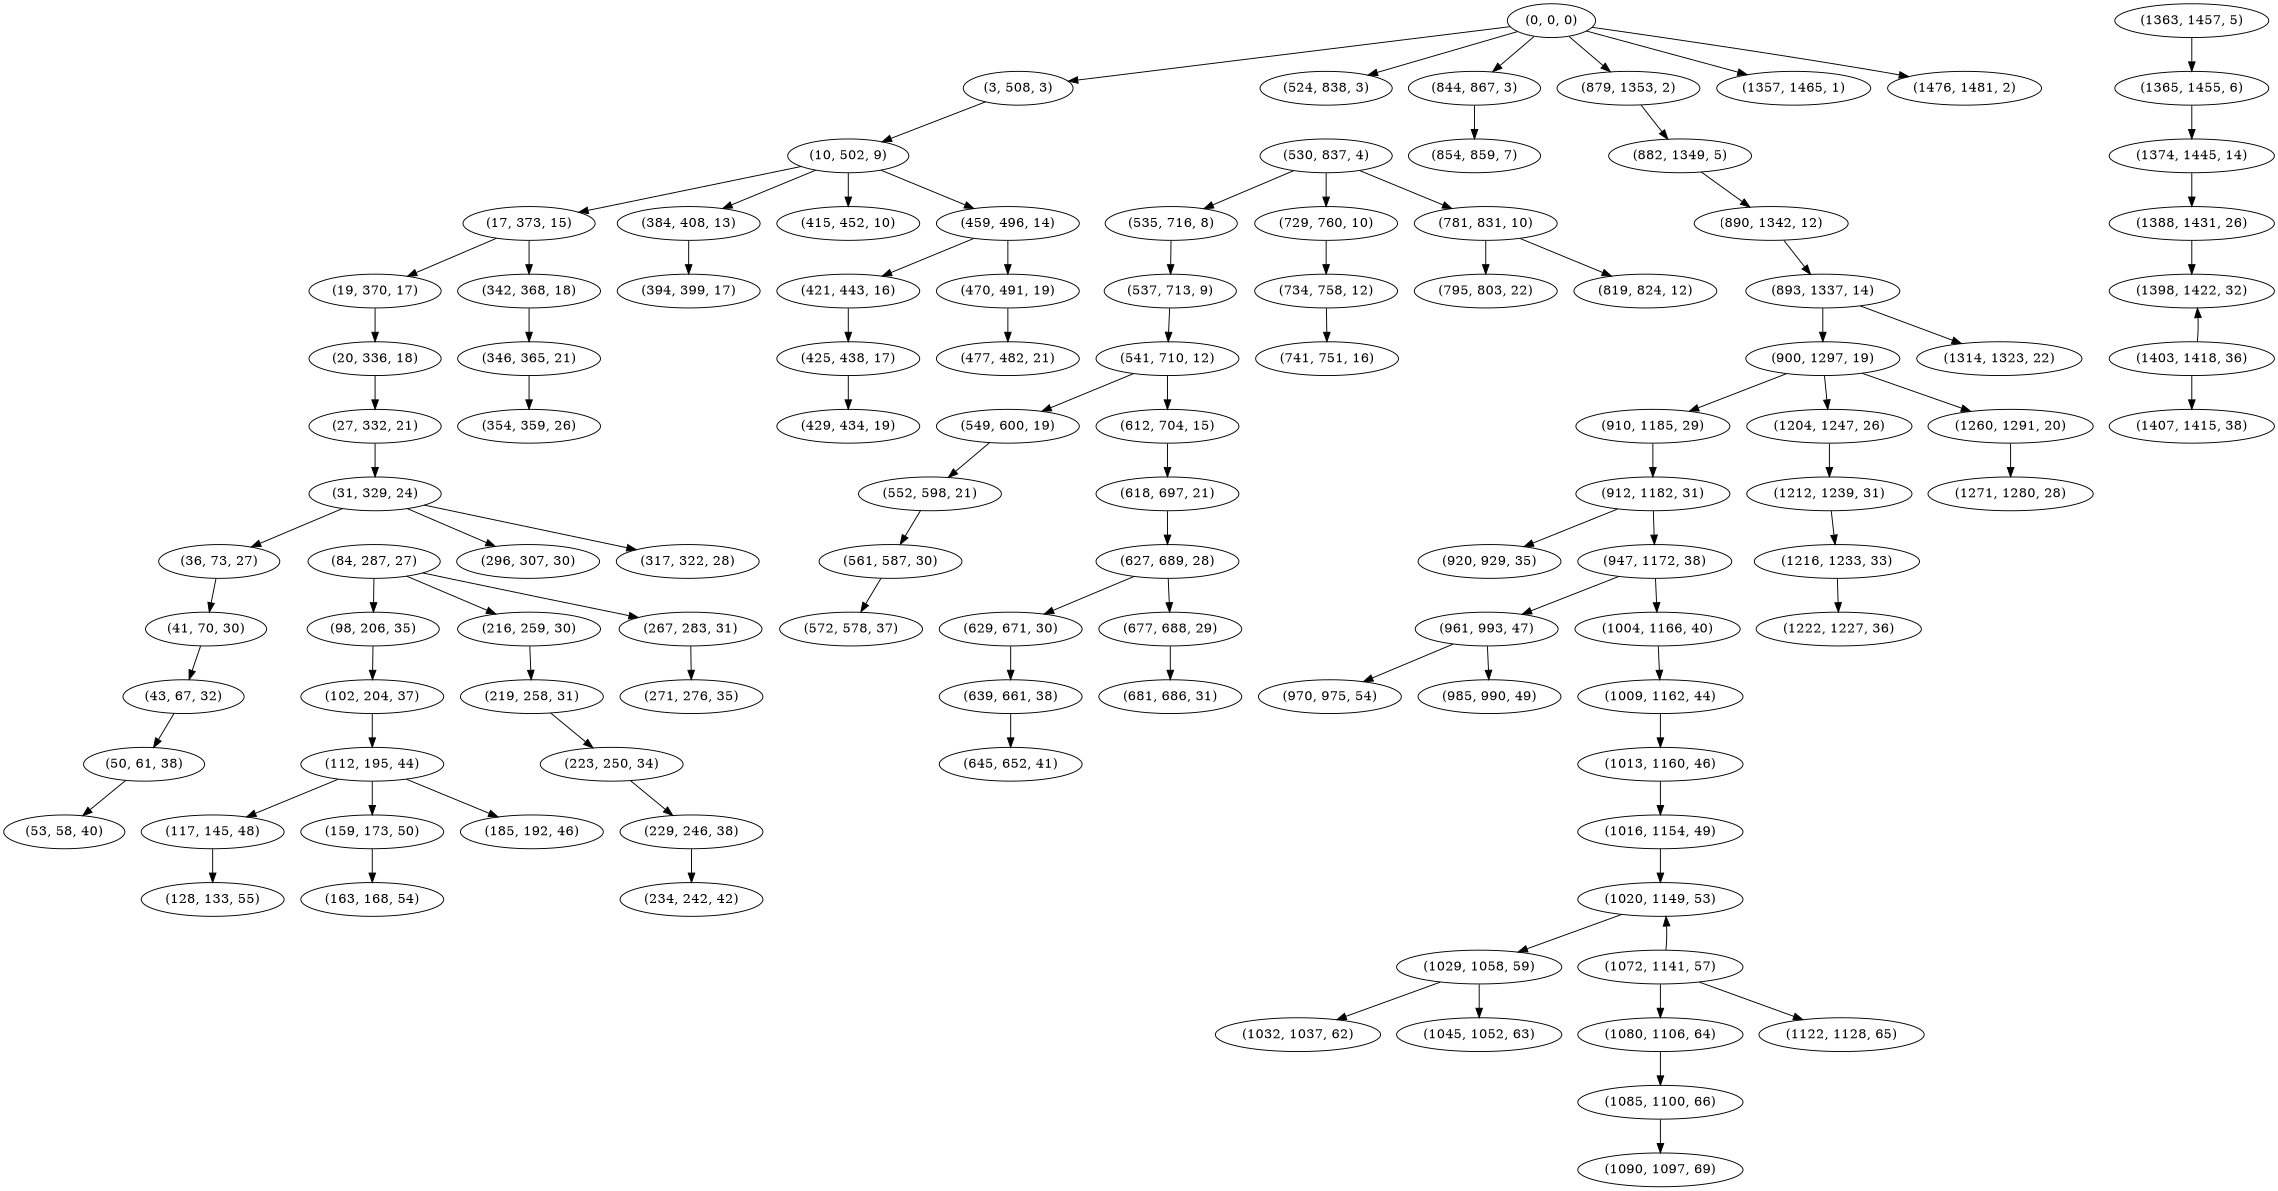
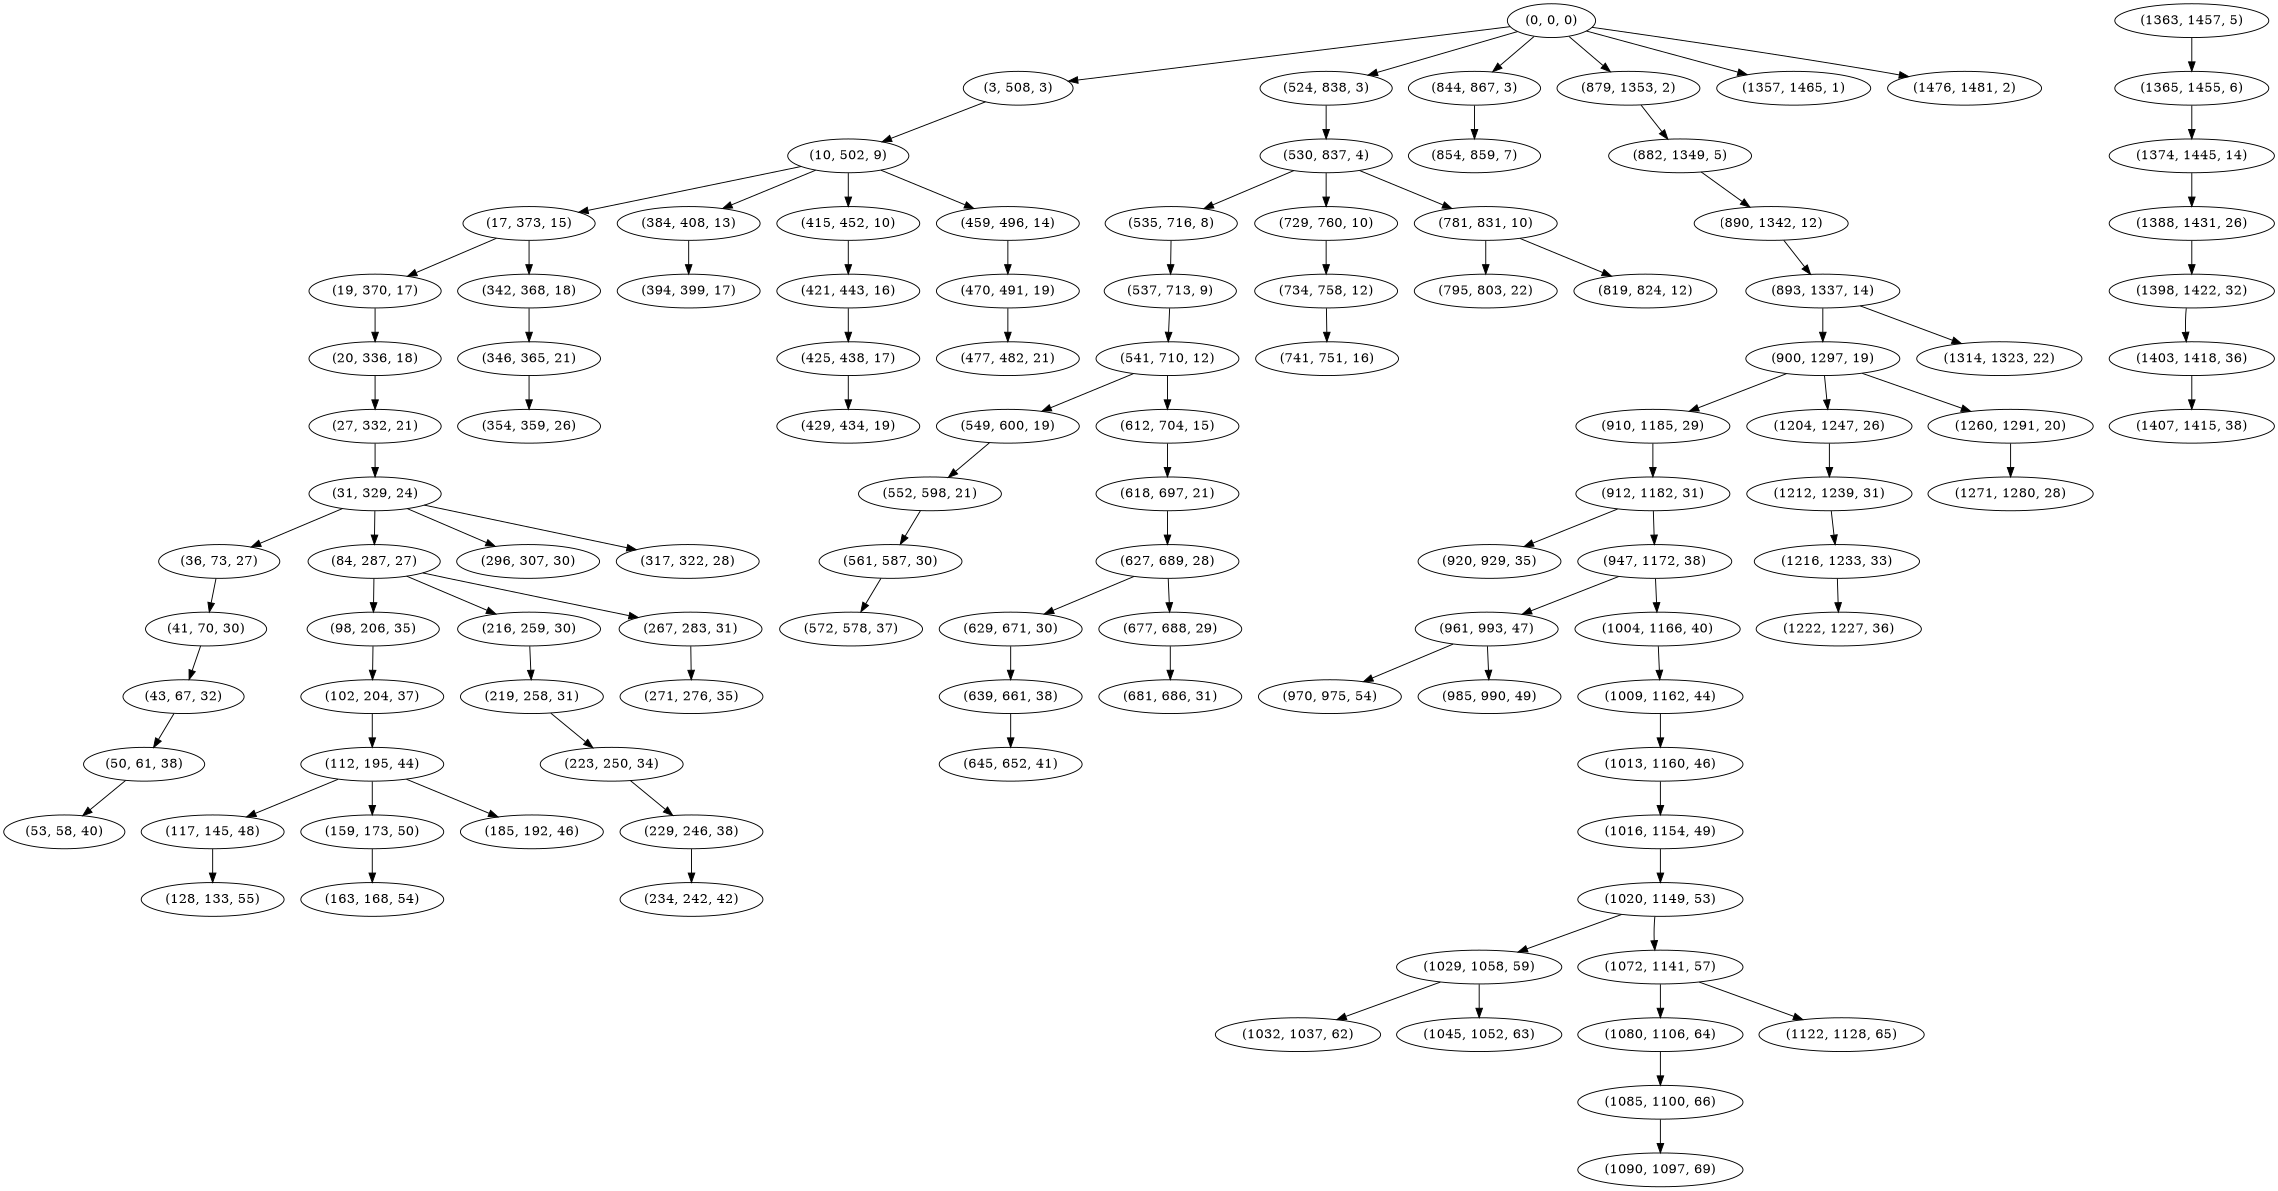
edge "(524, 838, 3)" -> "(530, 837, 4)": added
edge "(459, 496, 14)" -> "(421, 443, 16)": now "(415, 452, 10)" -> "(421, 443, 16)"
edge "(1403, 1418, 36)" -> "(1398, 1422, 32)": reversed
edge "(31, 329, 24)" -> "(84, 287, 27)": added
edge "(1072, 1141, 57)" -> "(1020, 1149, 53)": reversed
